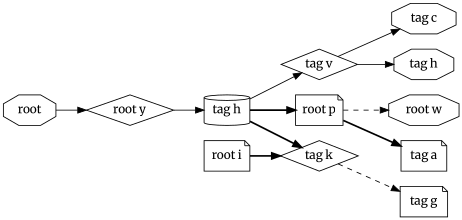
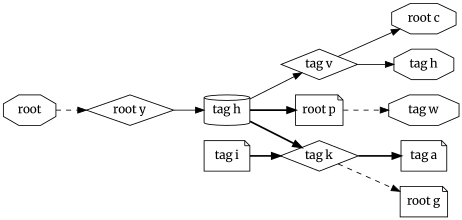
node "tag c": label "tag c" -> "root c"
edge "root" -> "root y": style solid -> dashed
node "root w": label "root w" -> "tag w"
edge "root p" -> "tag a": now "tag k" -> "tag a"
node "root i": label "root i" -> "tag i"
node "tag g": label "tag g" -> "root g"
